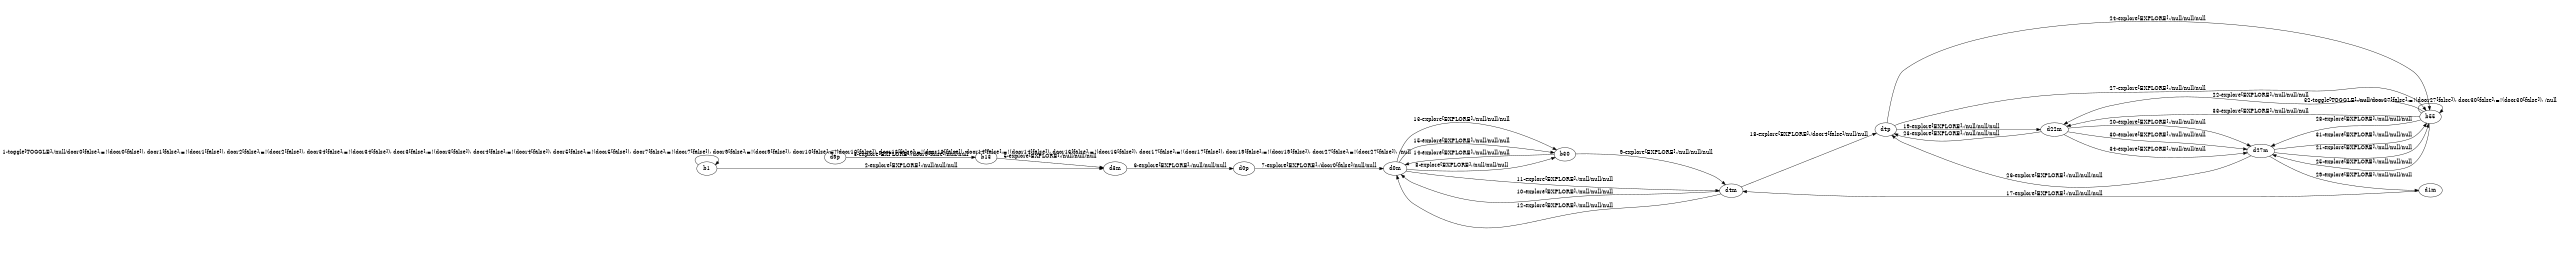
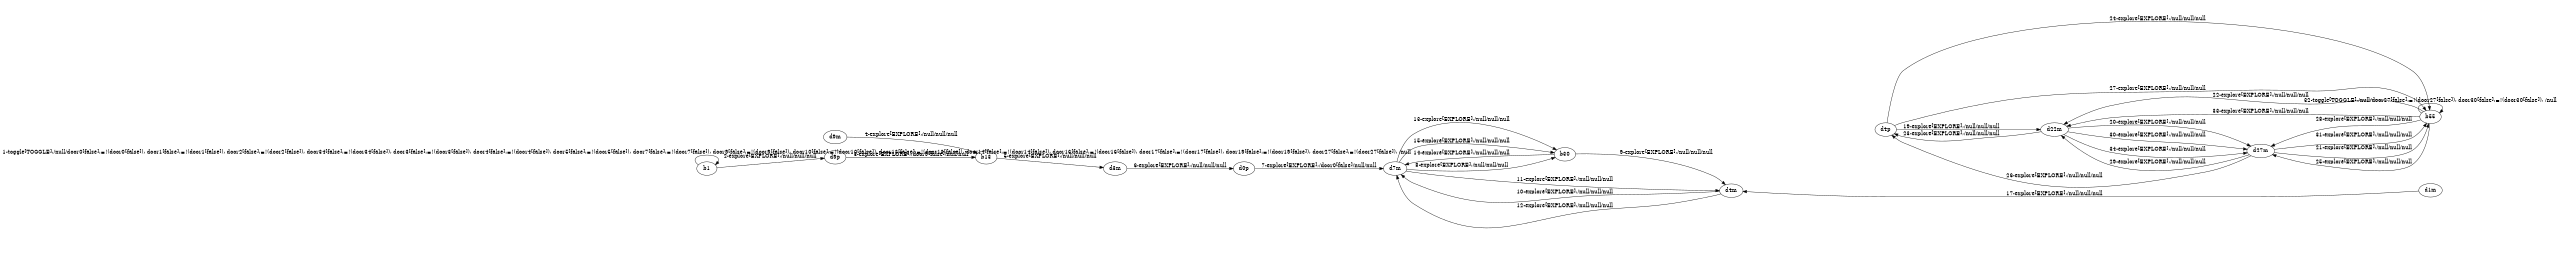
node "d9m": added
edge "d4m" -> "d4p": removed, label "18-explore[EXPLORE];/door4[false]/null/null"
edge "b1" -> "d3m": now "b1" -> "d9p"
node "d0m": label "d0m" -> "d7m"
edge "d27m" -> "d1m": now "d27m" -> "d22m"
